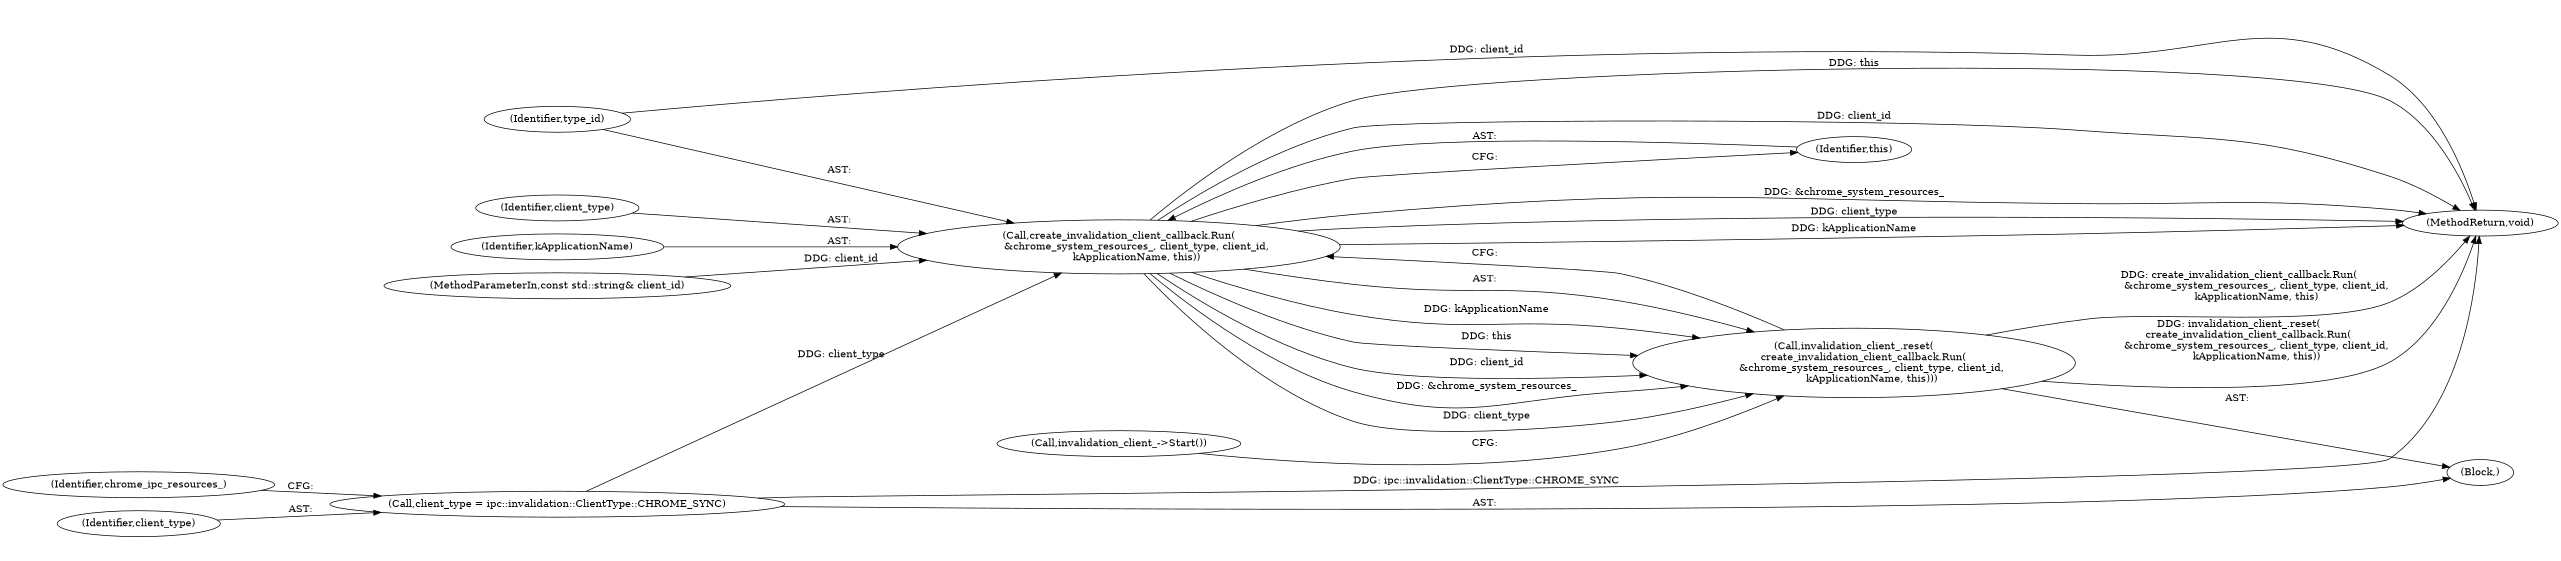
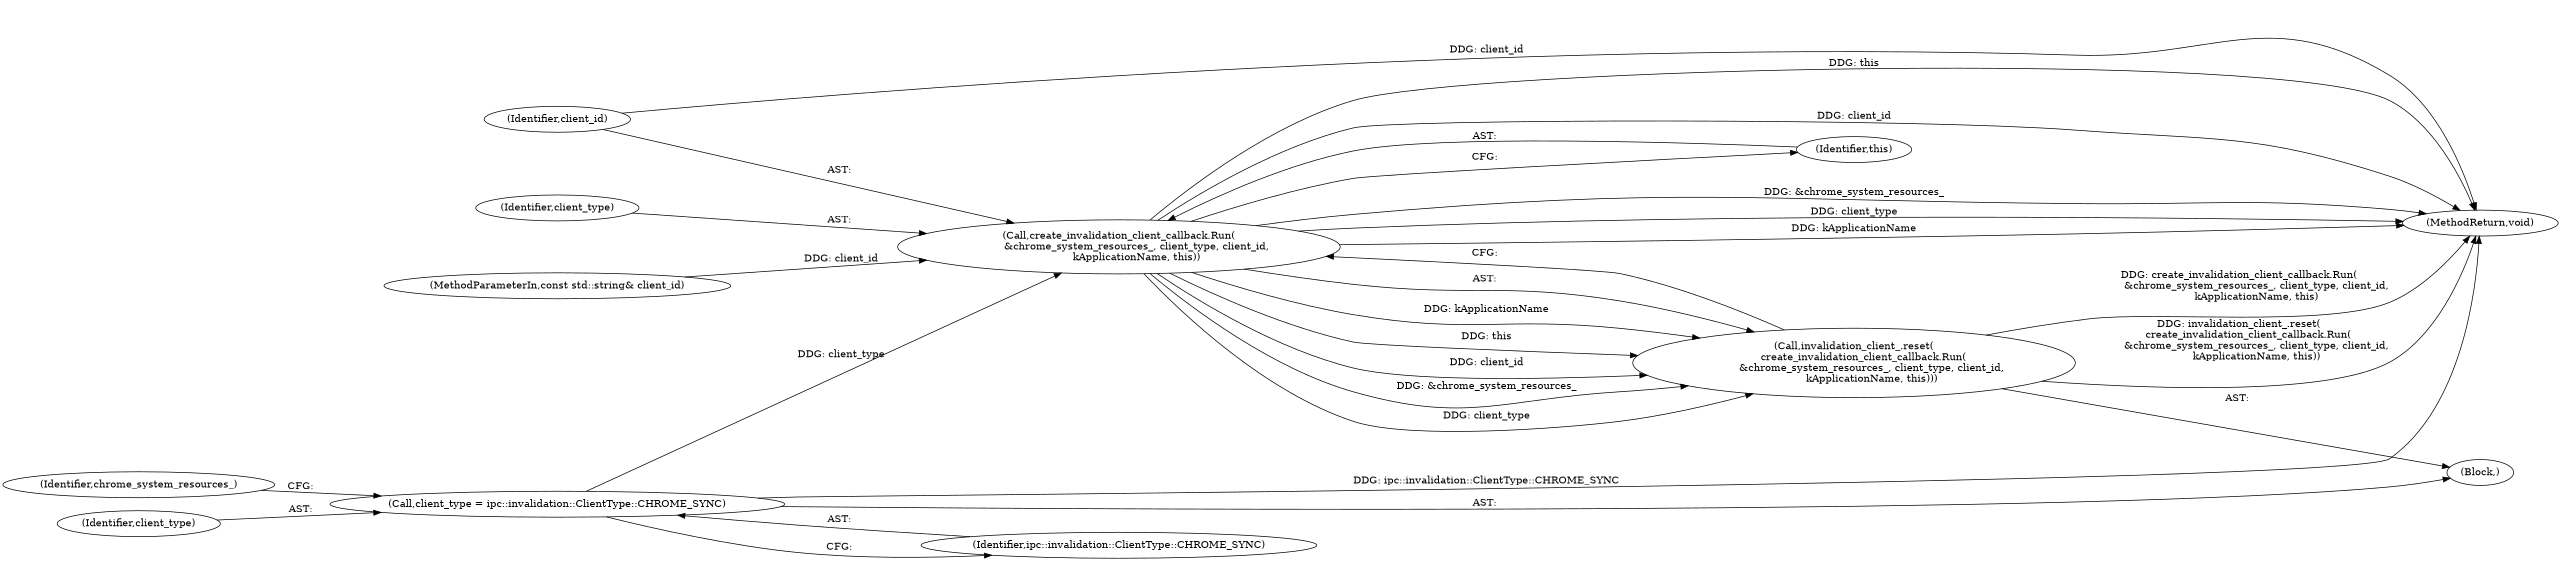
node "(Identifier,type_id)": label "(Identifier,type_id)" -> "(Identifier,client_id)"
node "(Identifier,kApplicationName)": removed
node "(Call,invalidation_client_->Start())": removed
node "(Identifier,chrome_ipc_resources_)": label "(Identifier,chrome_ipc_resources_)" -> "(Identifier,chrome_system_resources_)"
node "(Identifier,ipc::invalidation::ClientType::CHROME_SYNC)": added
